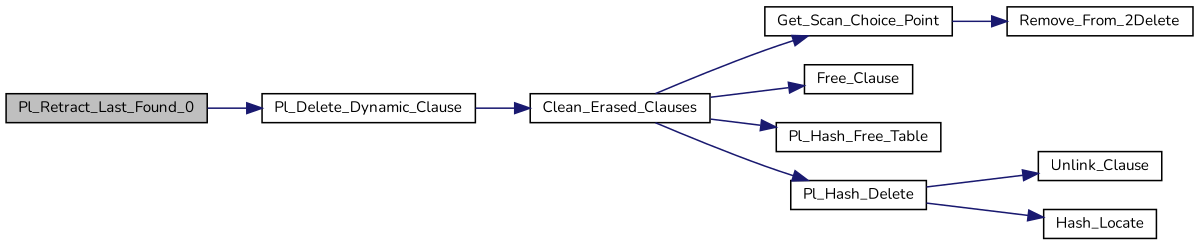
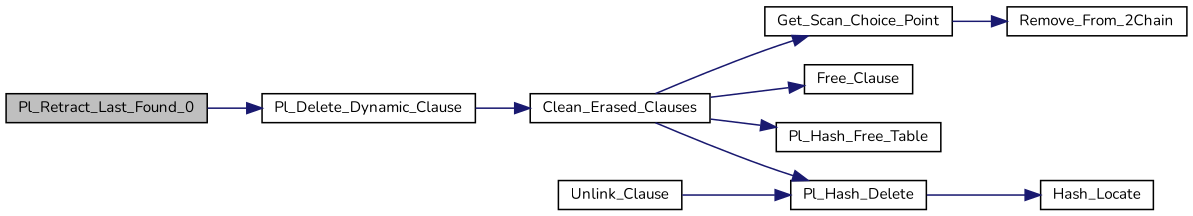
node "Remove_From_2Delete": label "Remove_From_2Delete" -> "Remove_From_2Chain"
edge "Pl_Hash_Delete" -> "Unlink_Clause": reversed
